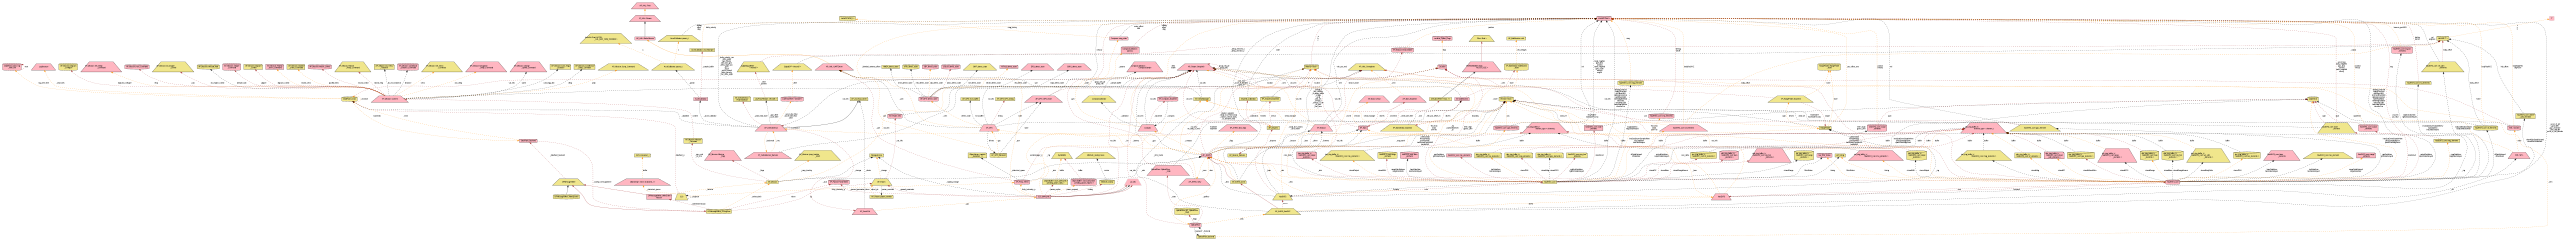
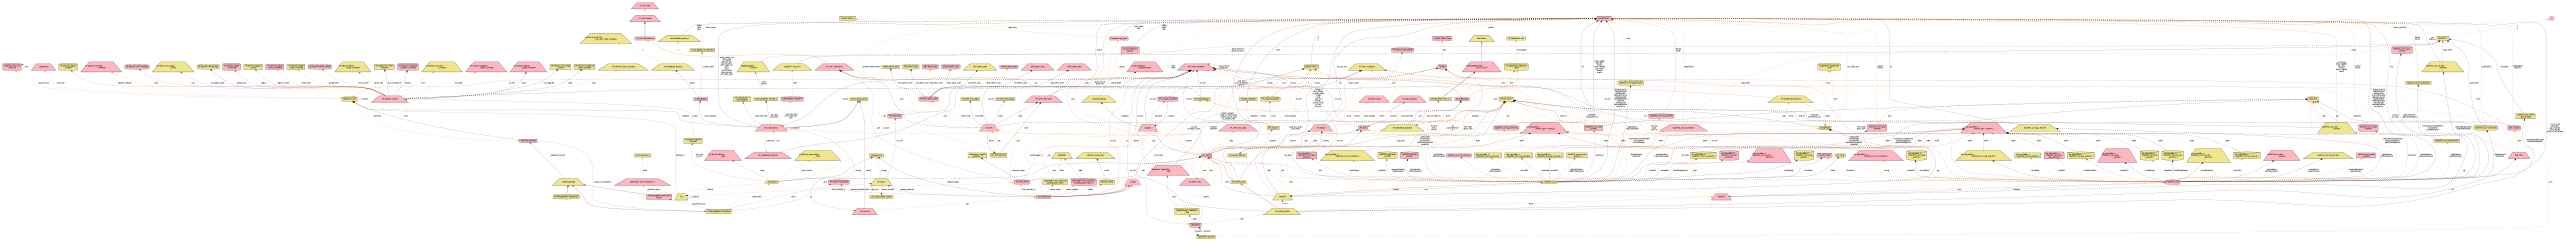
edge "DataFlash_Backend" -> "DataFlash_Class": color darkorange -> black
